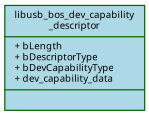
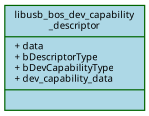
node "libusb_bos_dev_capability": text "+ bLength" -> "+ data"
